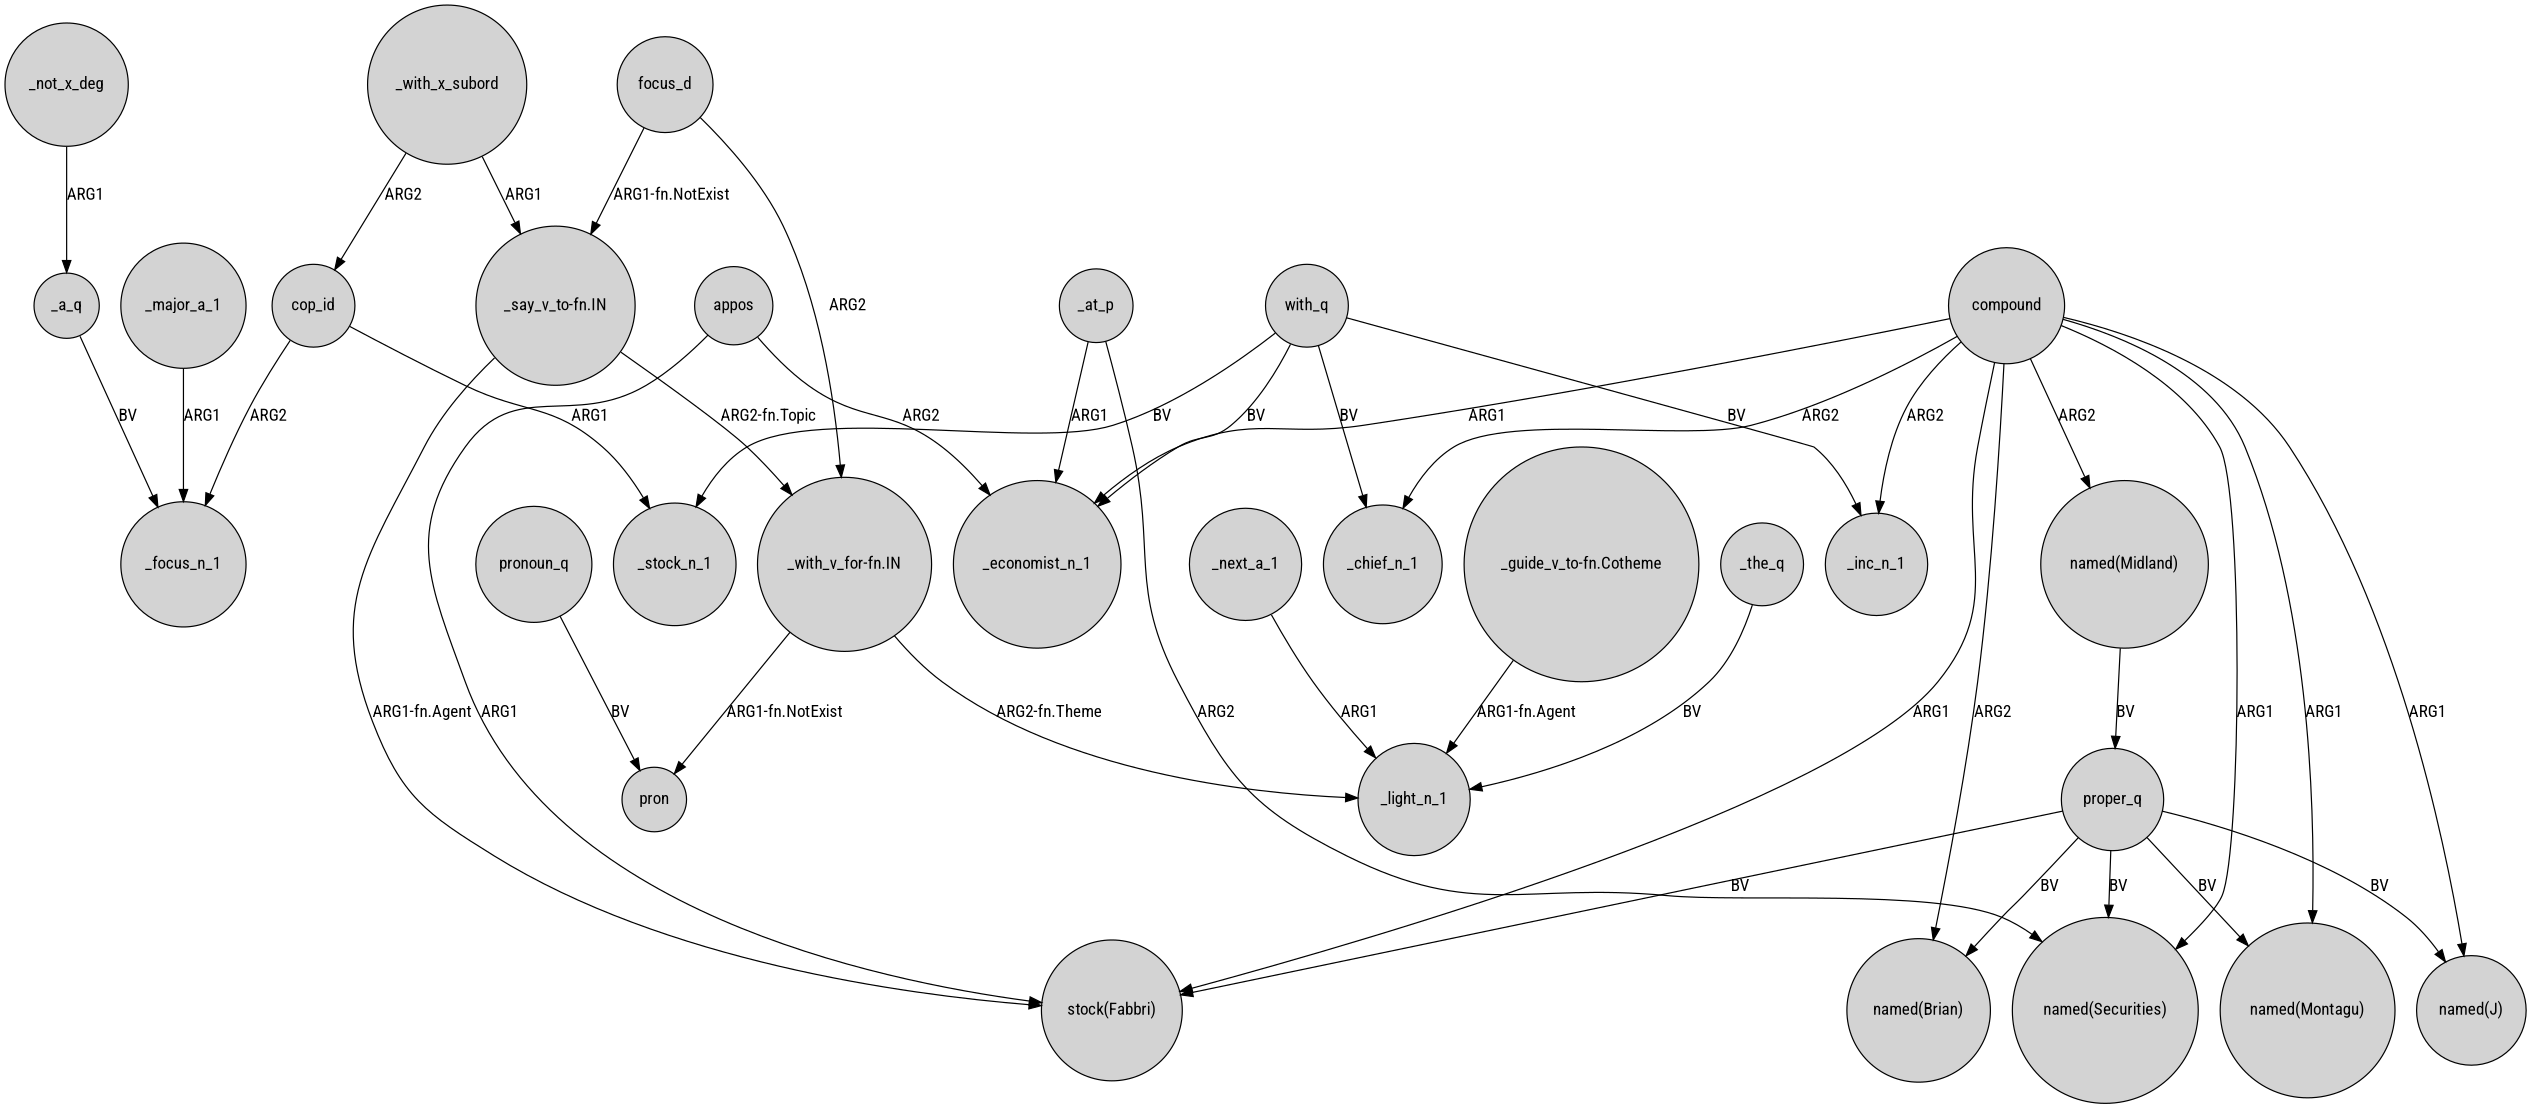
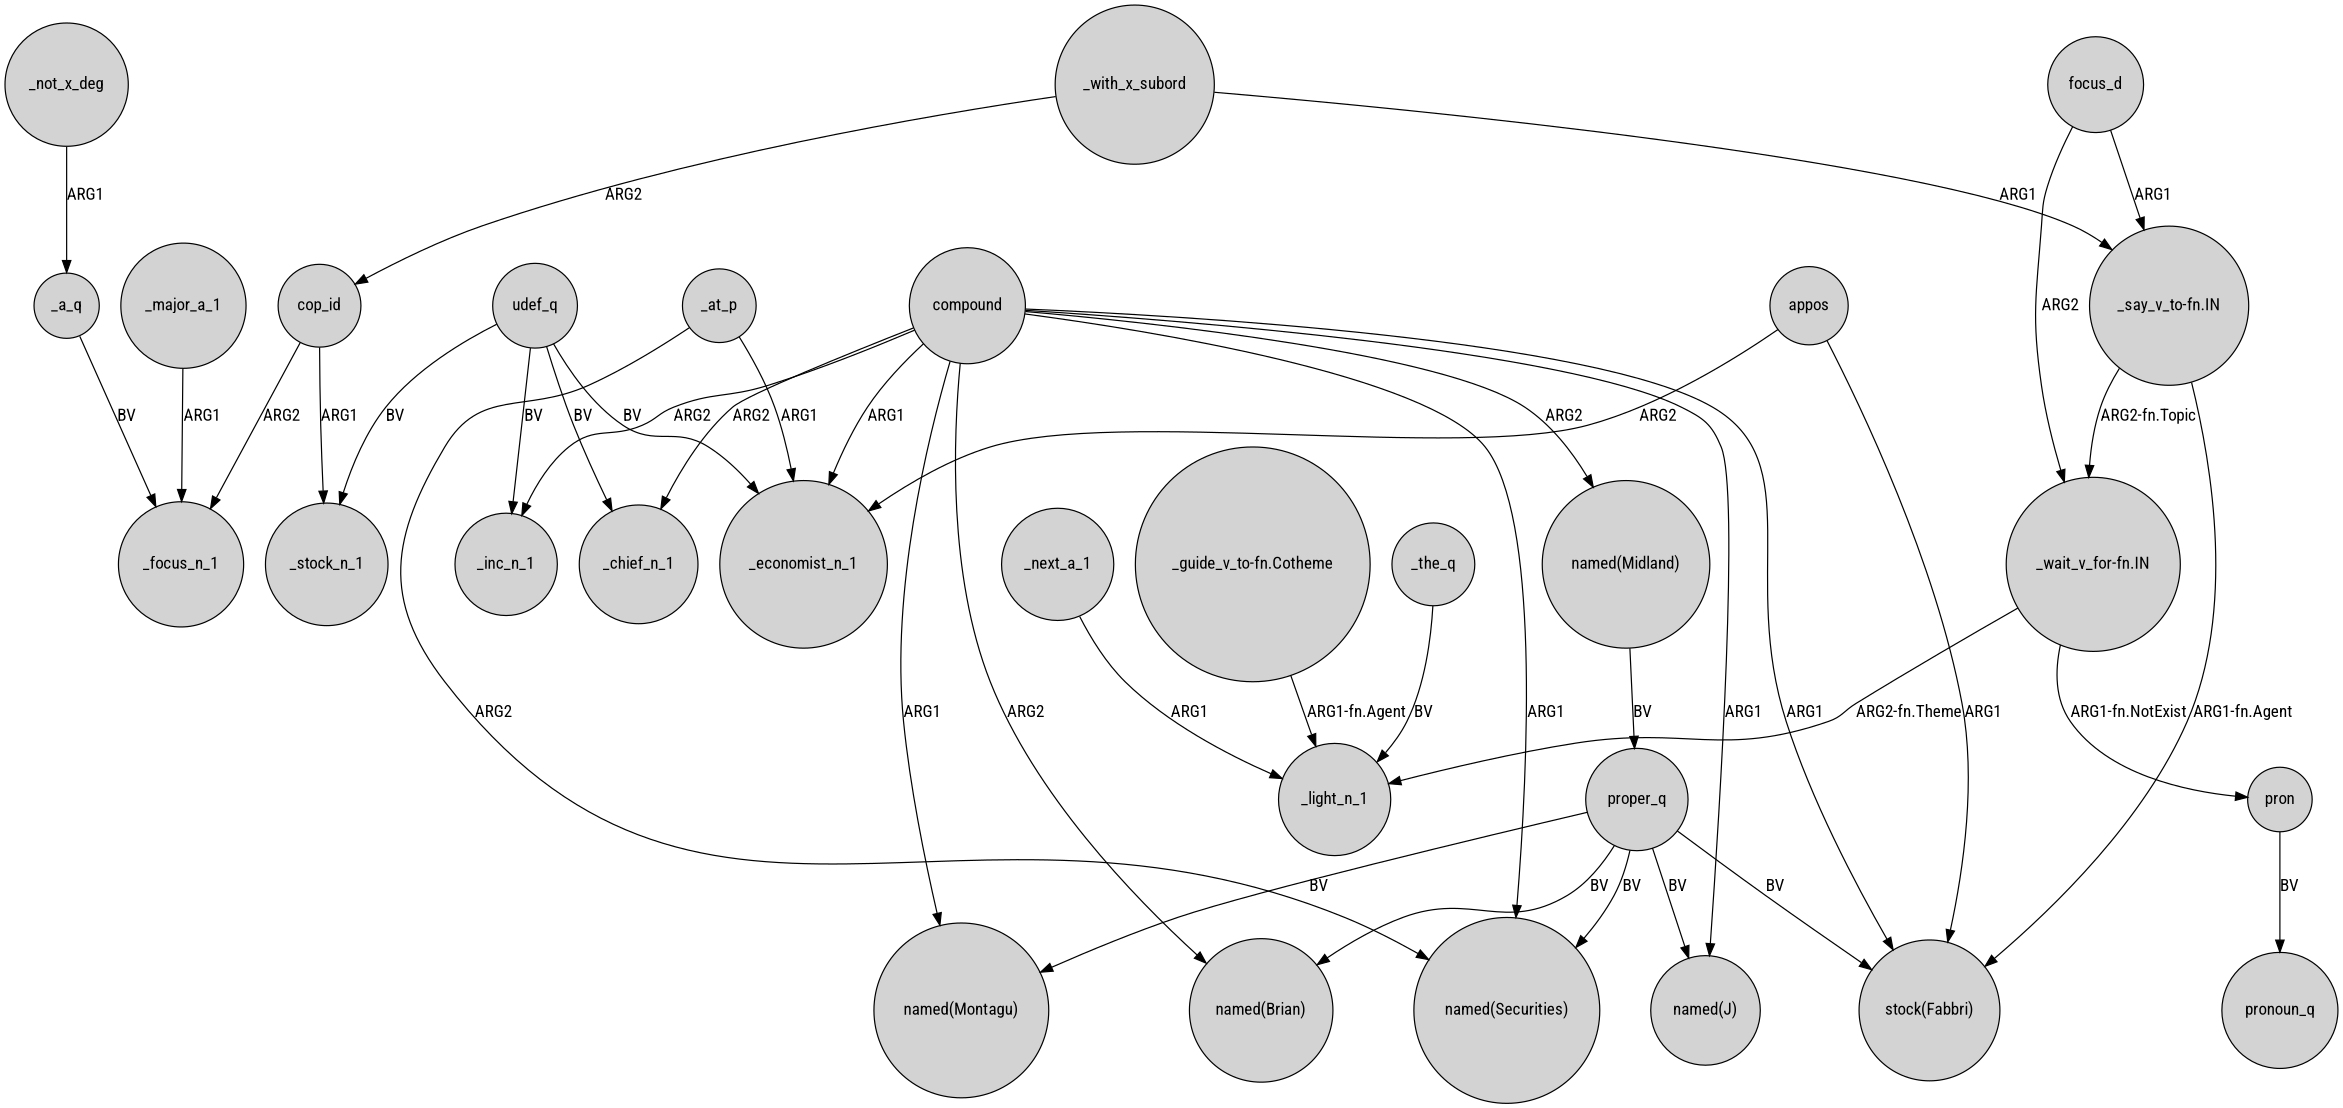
edge "focus_d" -> "_say_v_to-fn.IN": label "ARG1-fn.NotExist" -> "ARG1"
node "with_q": label "with_q" -> "udef_q"
node "_with_v_for-fn.IN": label "_with_v_for-fn.IN" -> "_wait_v_for-fn.IN"
edge "pronoun_q" -> "pron": reversed
